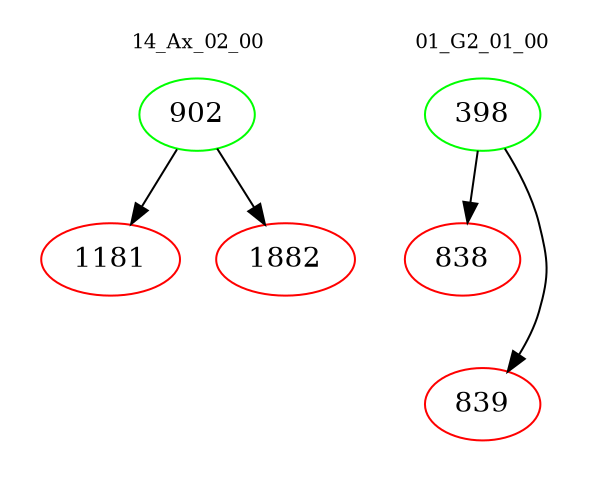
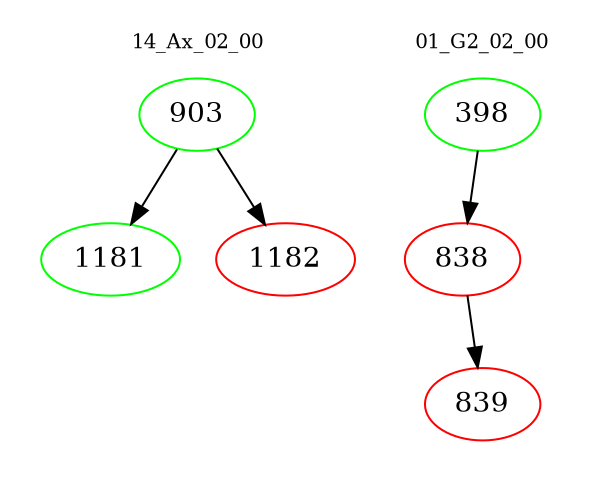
cluster "01_G2_01_00": label "01_G2_01_00" -> "01_G2_02_00"
node "902": label "902" -> "903"
edge "398" -> "839": now "838" -> "839"
node "1181": color red -> green
node "1882": label "1882" -> "1182"
